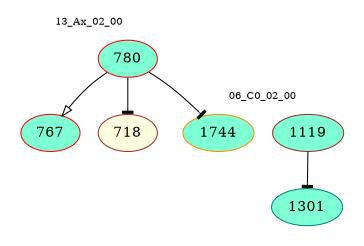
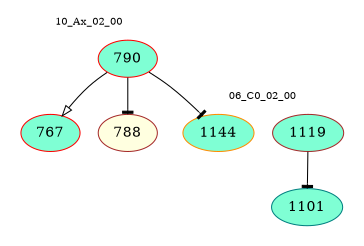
cluster "13_Ax_02_00": label "13_Ax_02_00" -> "10_Ax_02_00"
node "780": label "780" -> "790"
node "718": label "718" -> "788"
node "1744": label "1744" -> "1144"
node "1301": label "1301" -> "1101"
